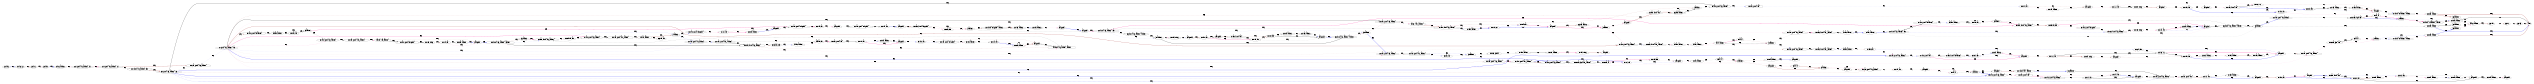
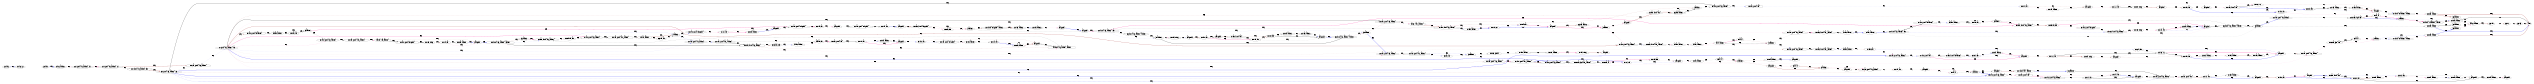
edge "cmp rdx , rax" -> "jb address": added, label "CFG"
node "push r12": removed
